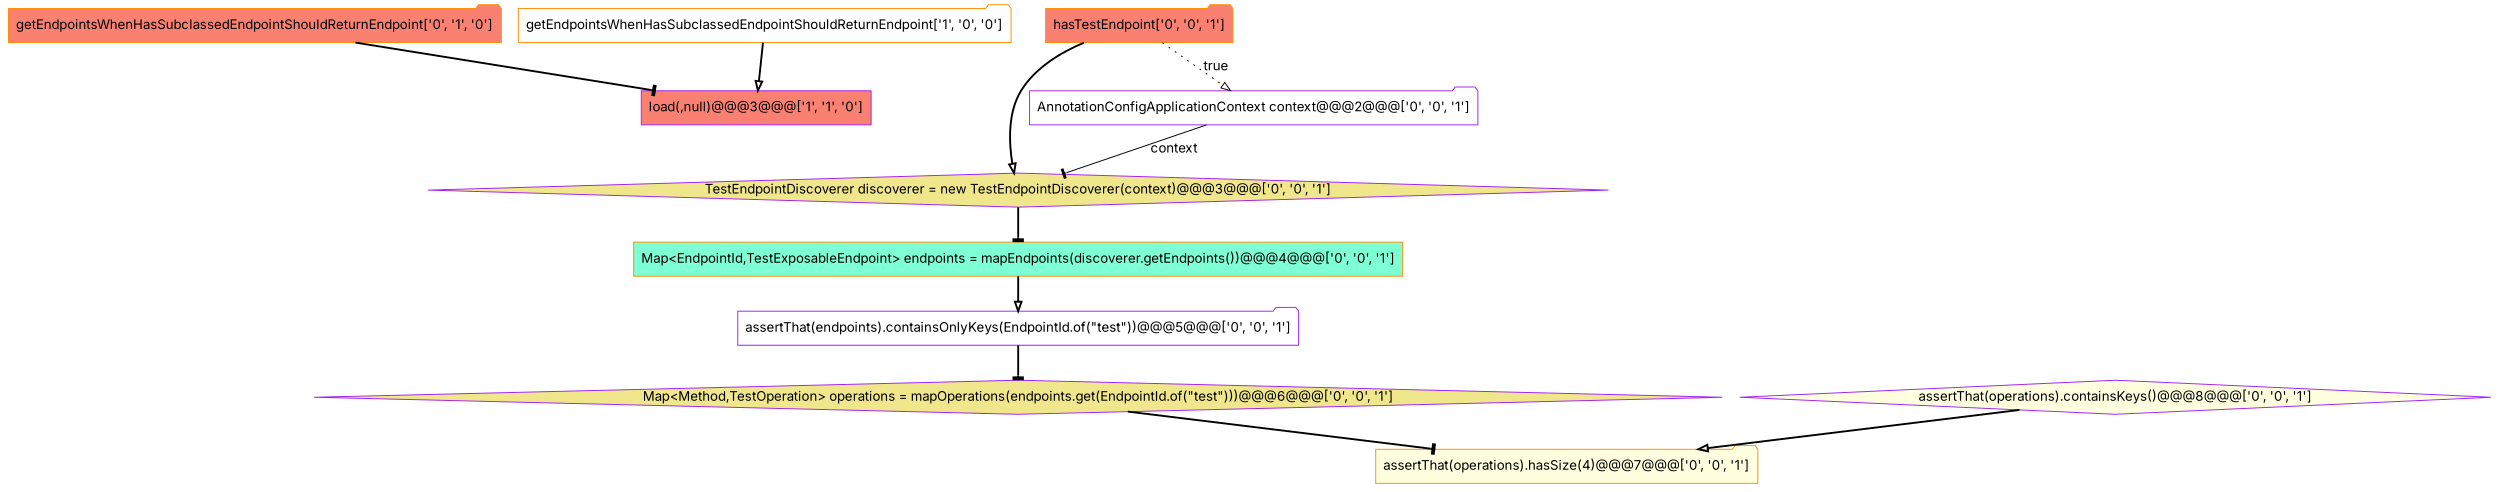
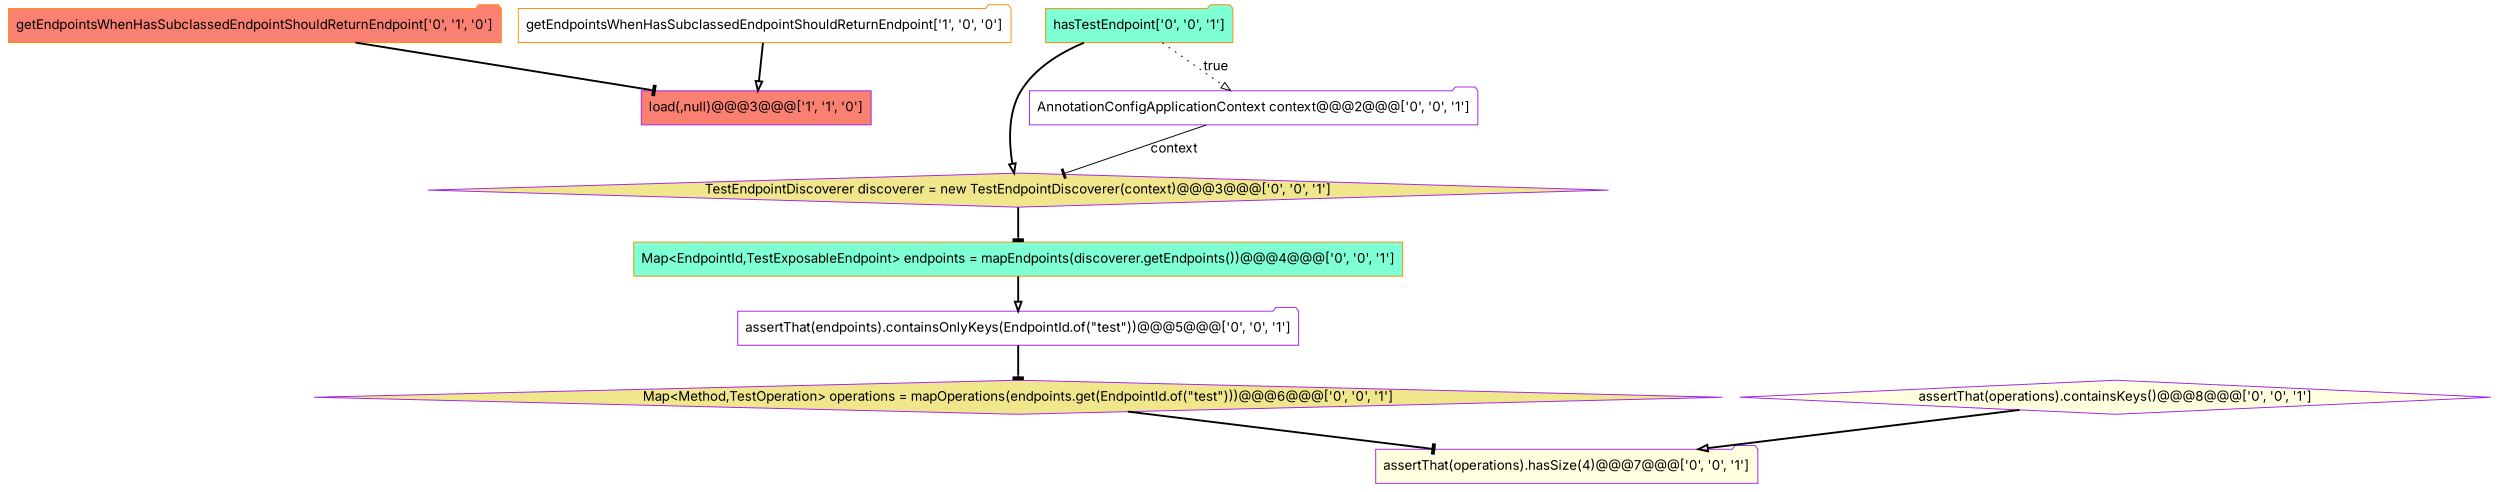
node "hasTestEndpoint['0', '0', '1']": fillcolor salmon -> aquamarine
node "assertThat(operations).hasSize(4)@@@7@@@['0', '0', '1']": color darkorange -> purple
